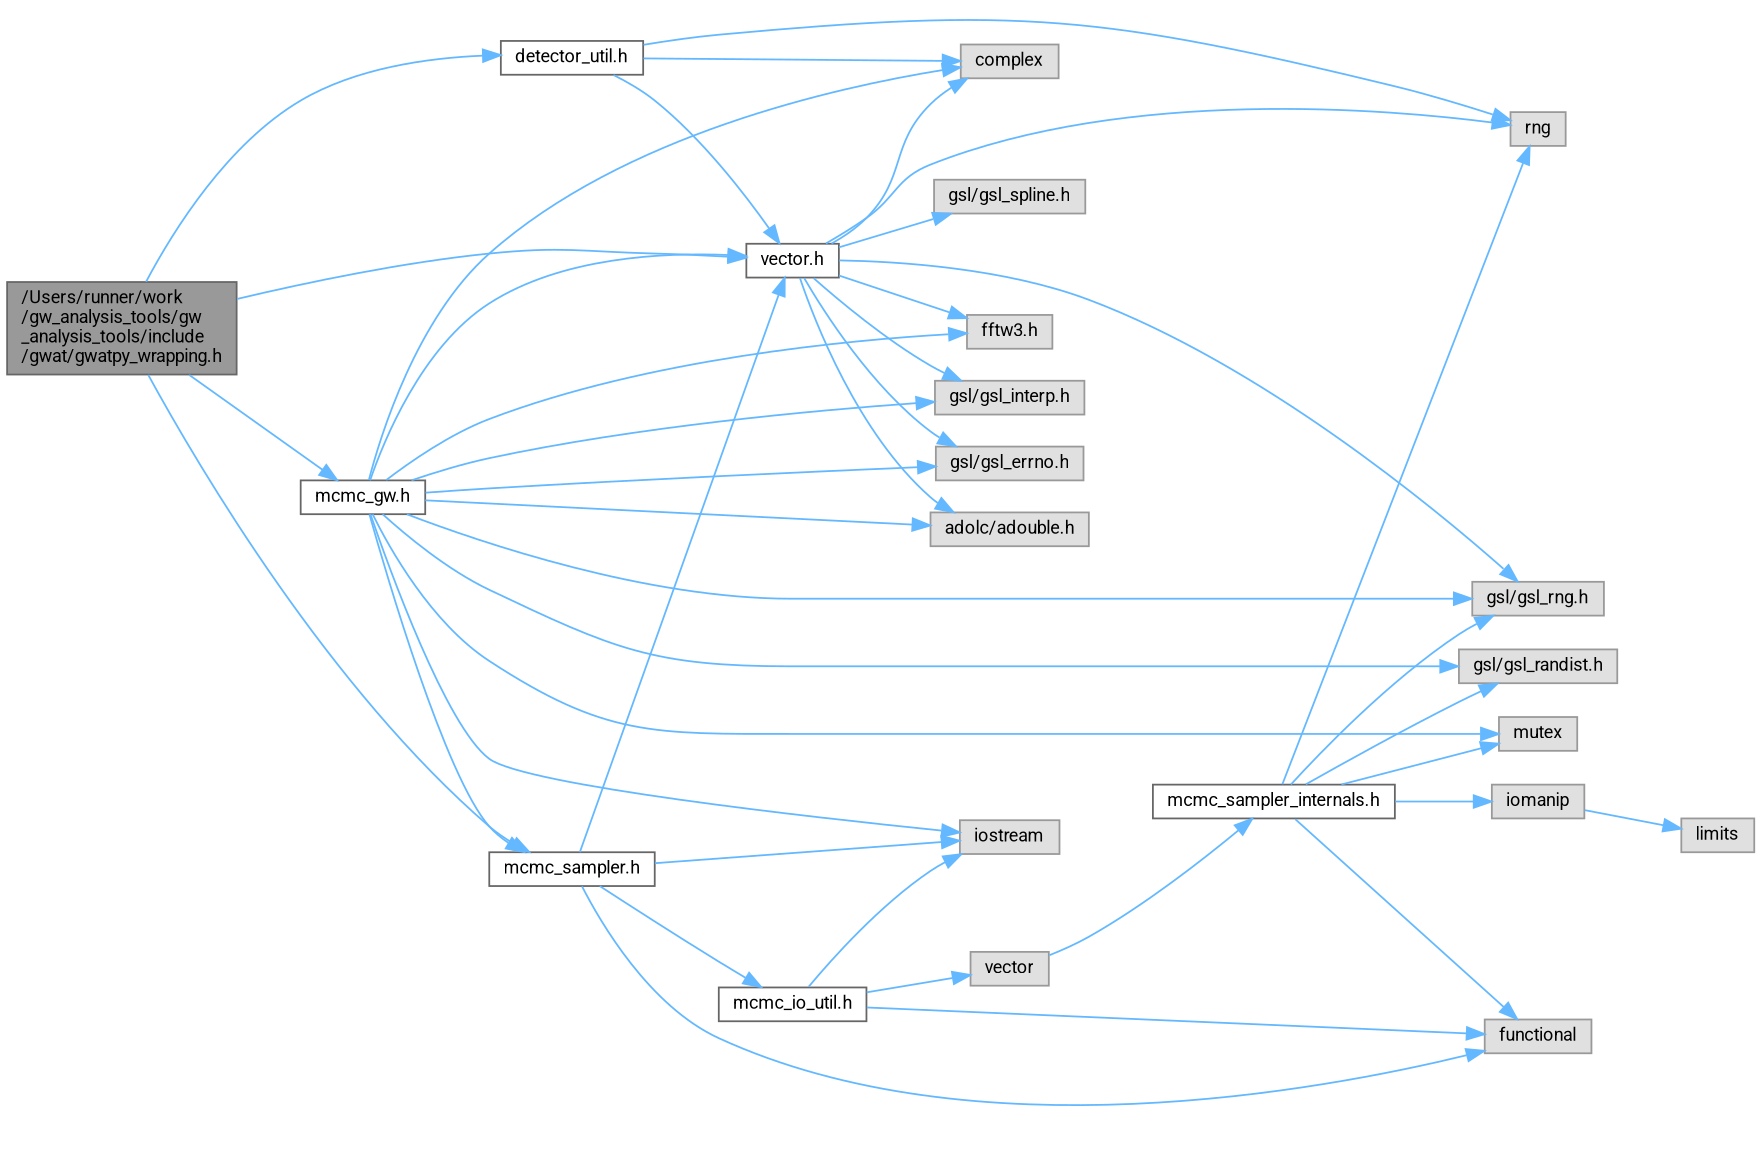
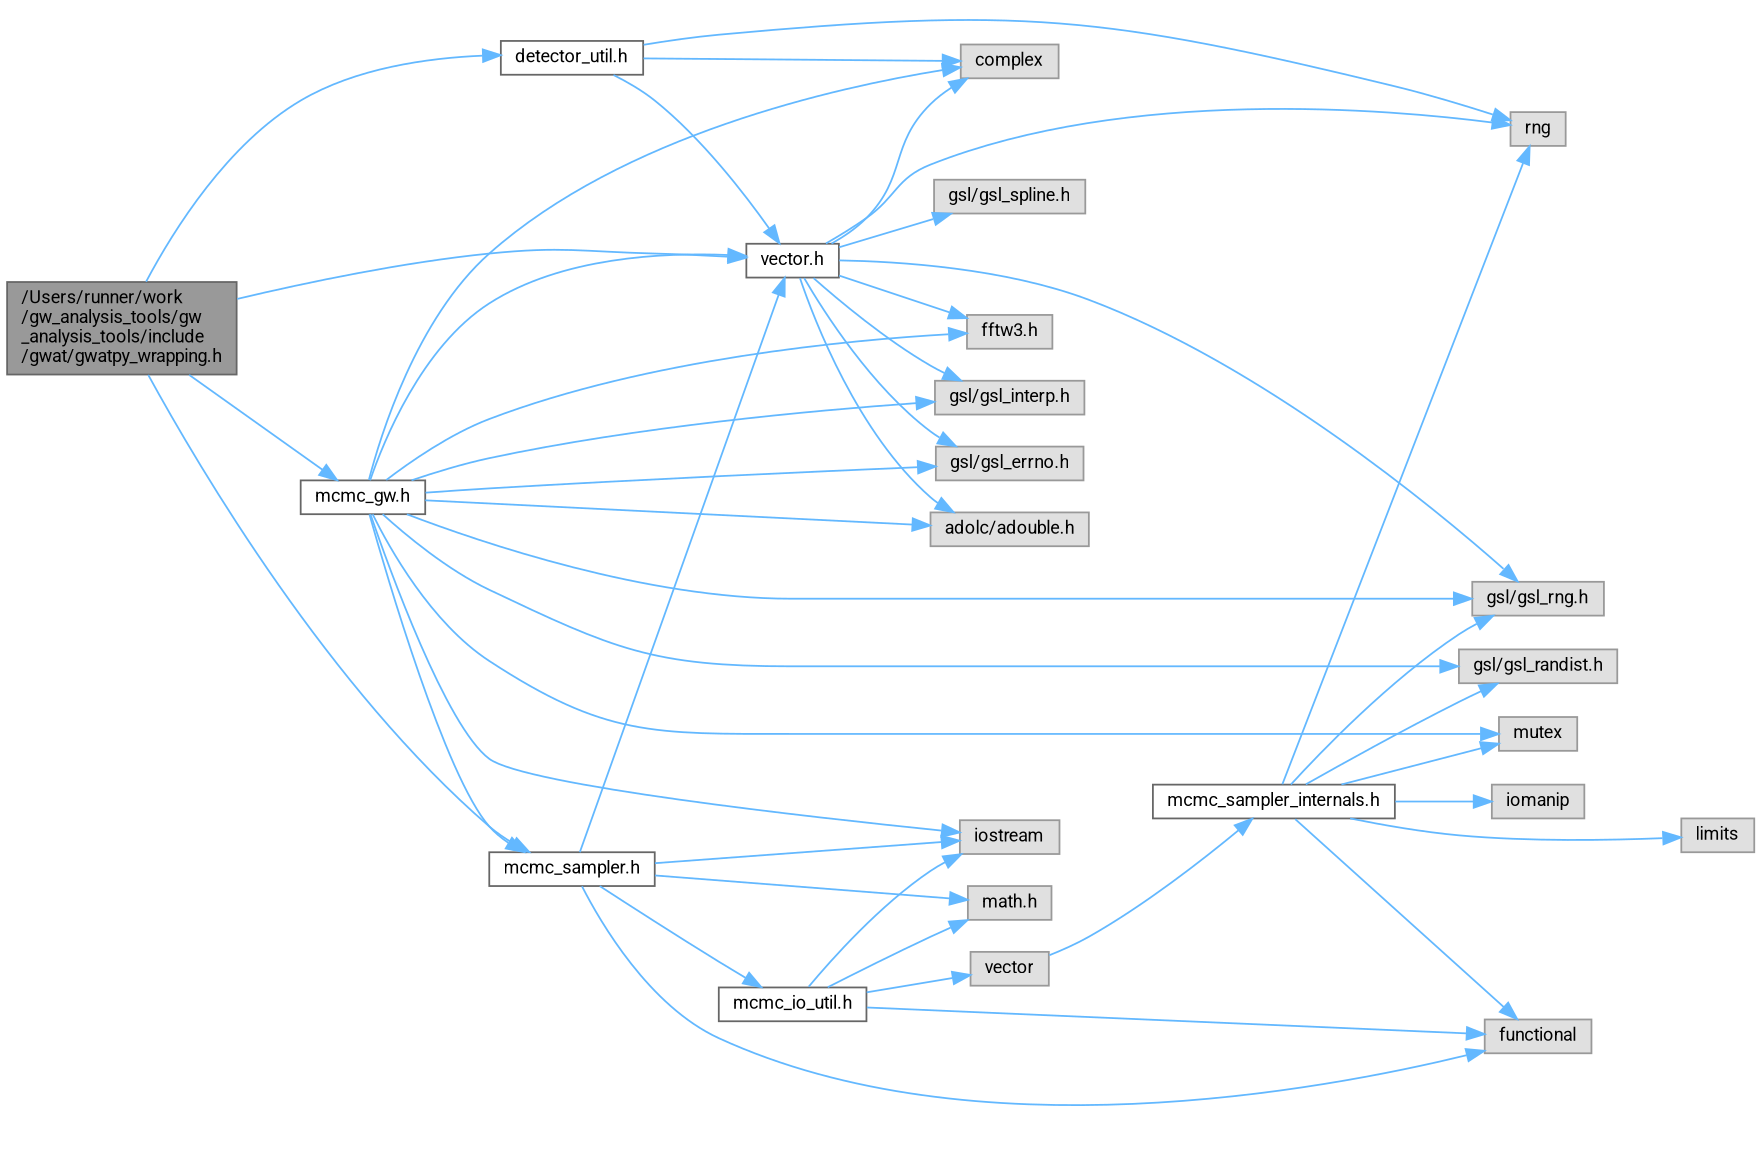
edge "iomanip" -> "limits": now "mcmc_sampler_internals.h" -> "limits"
node "math.h": added
